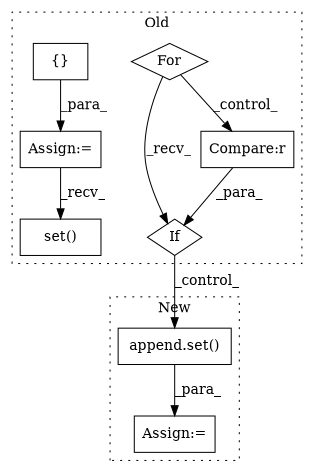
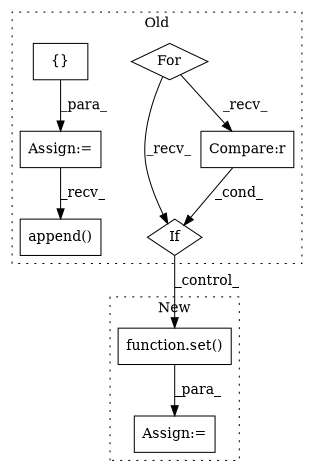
edge "For" -> "Compare:r": label "_control_" -> "_recv_"
edge "Compare:r" -> "If": label "_para_" -> "_cond_"
node "set()": label "set()" -> "append()"
node "append.set()": label "append.set()" -> "function.set()"
